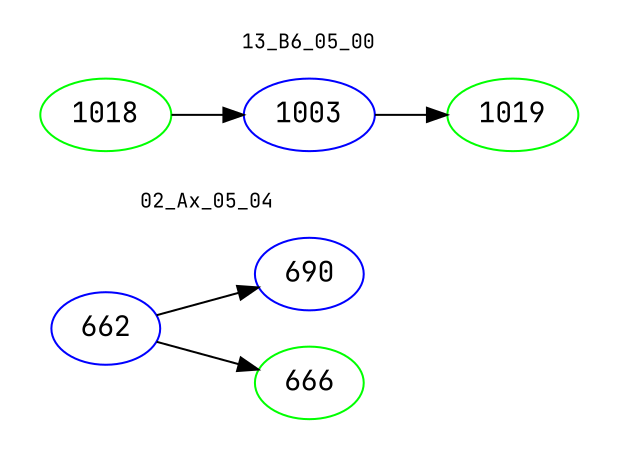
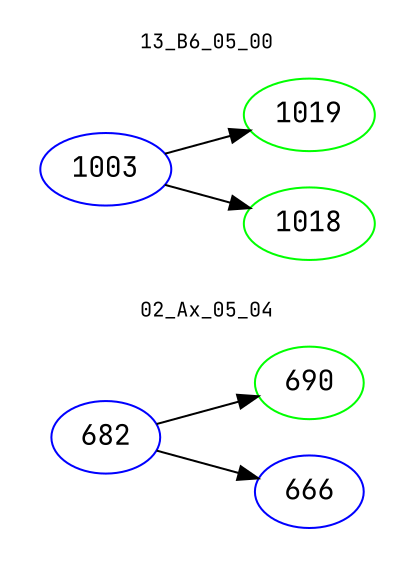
edge "1018" -> "1003": reversed
node "690": color blue -> green
node "662": label "662" -> "682"
node "666": color green -> blue
